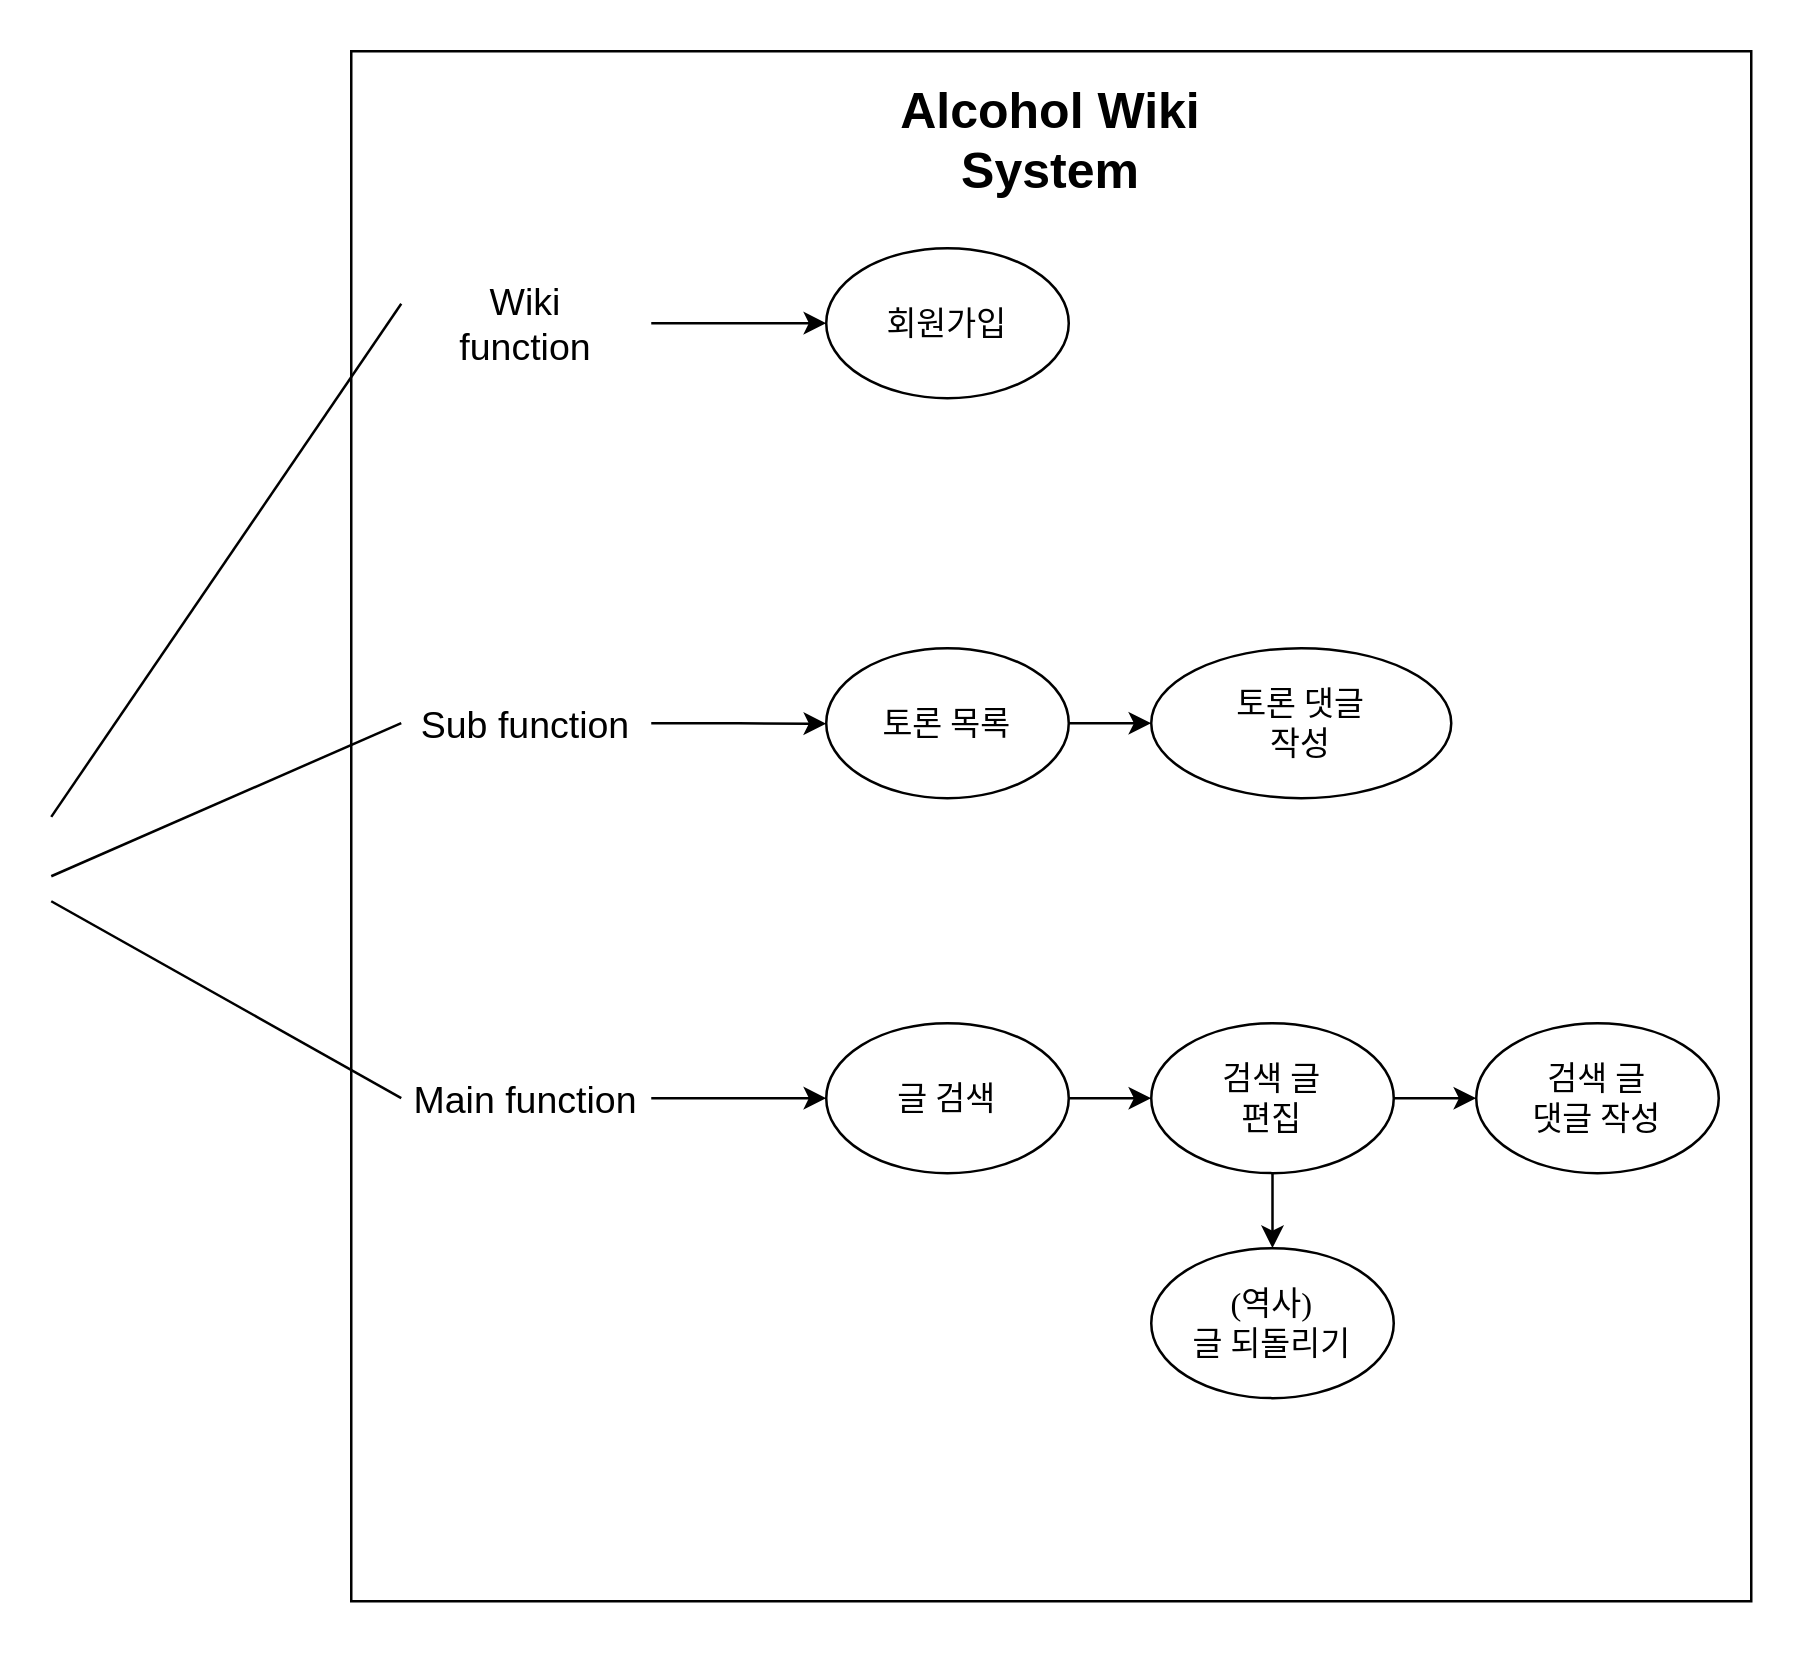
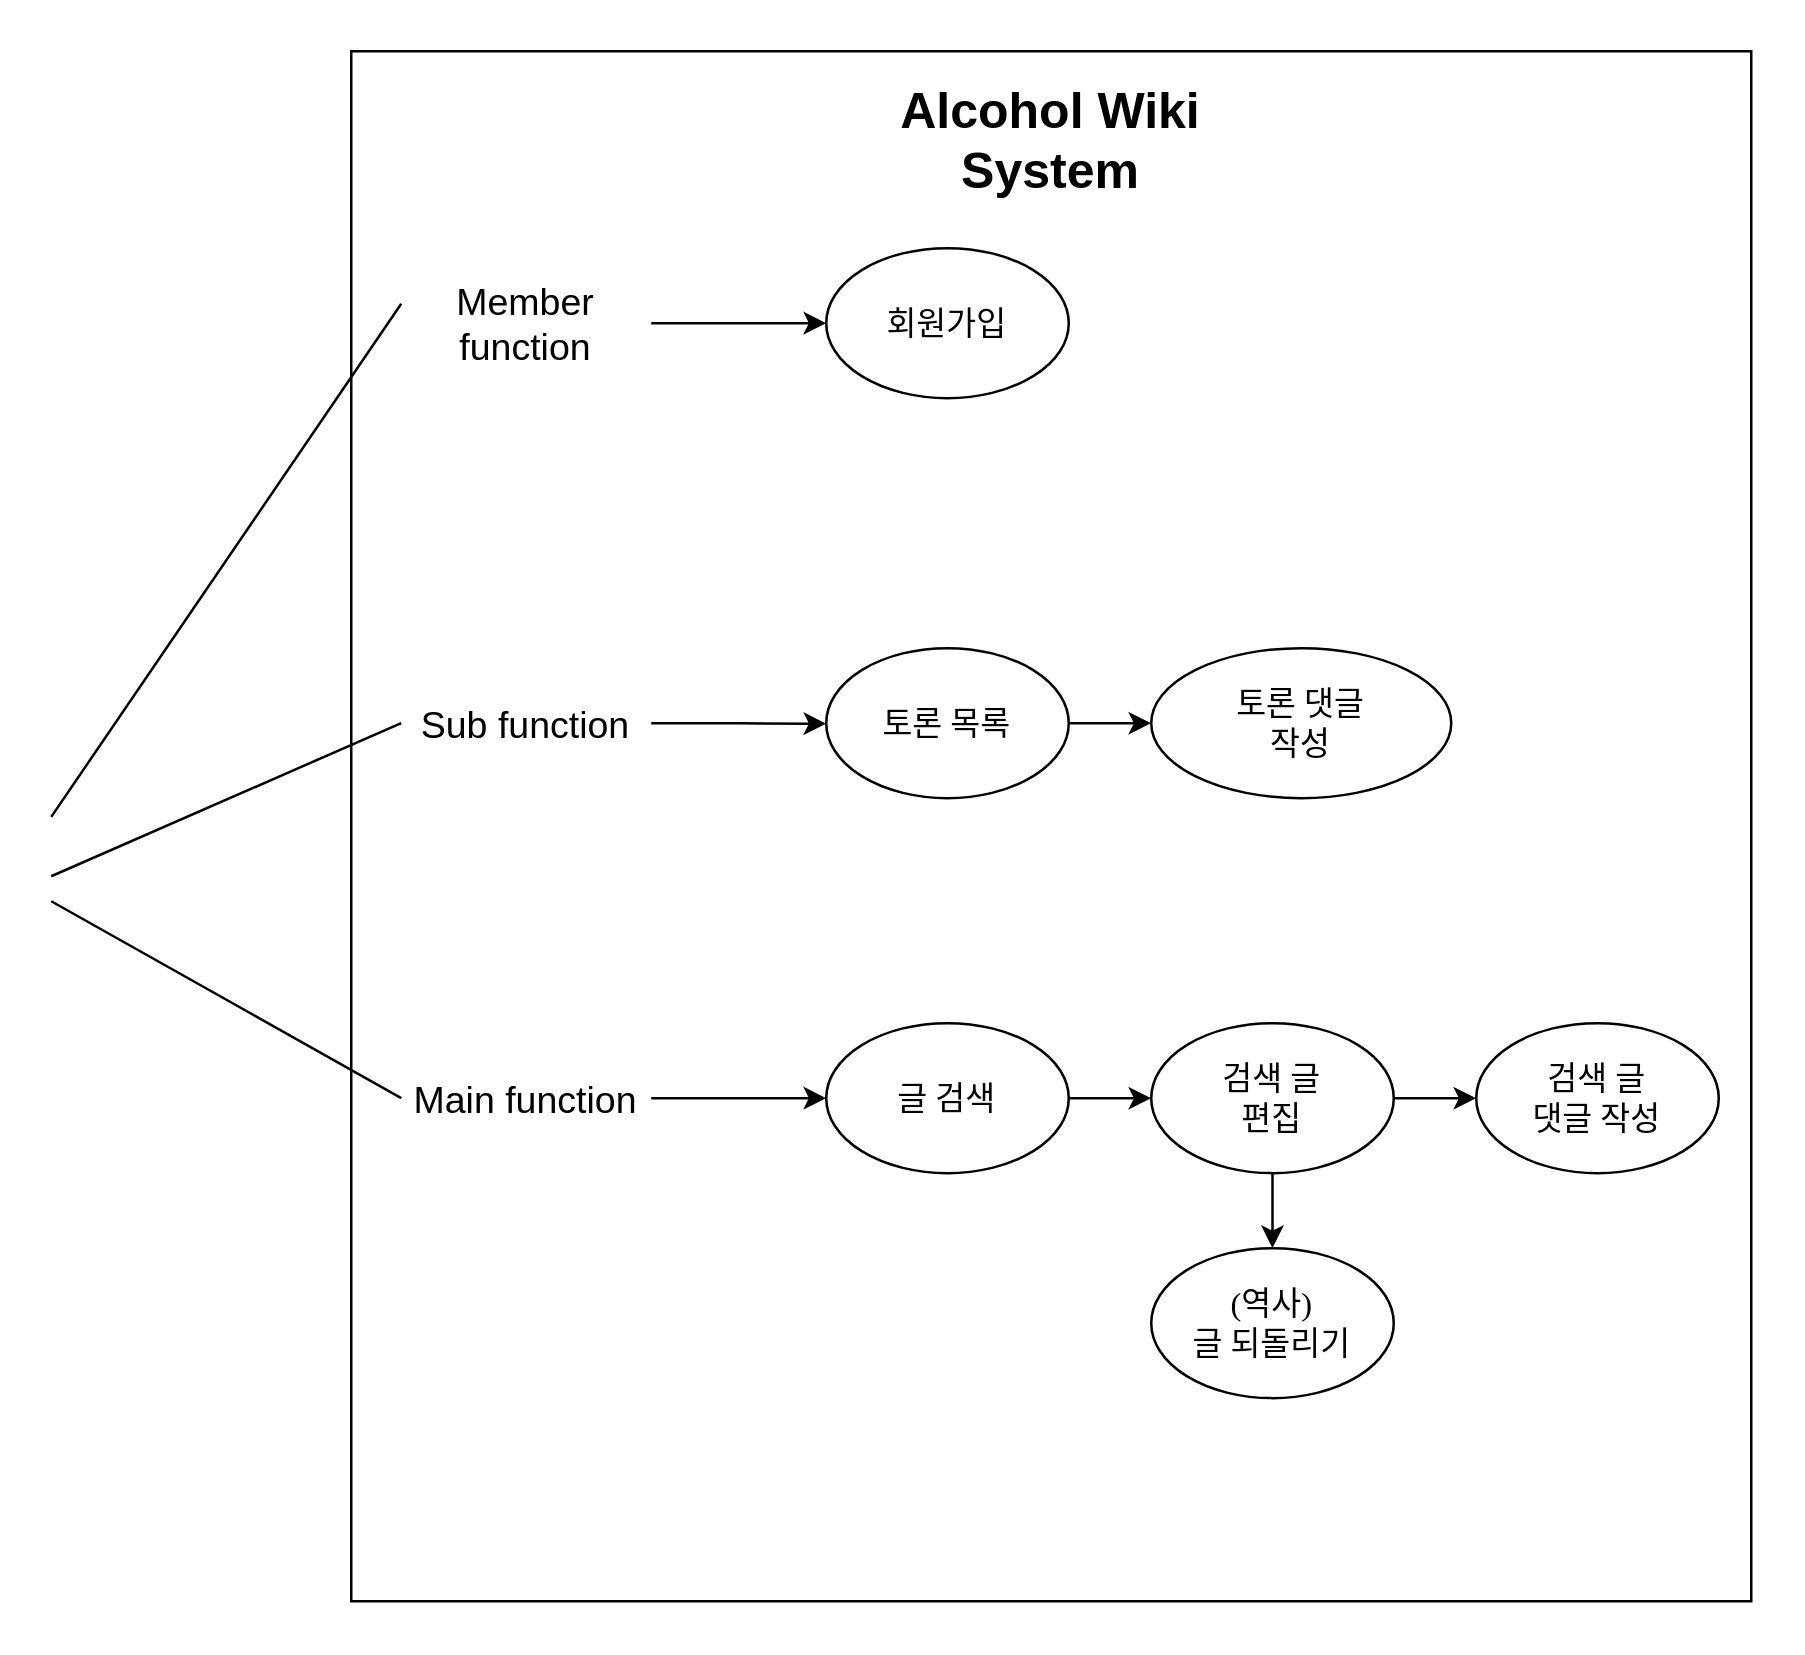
node "Wikifunction": label "Wikifunction" -> "Memberfunction"
